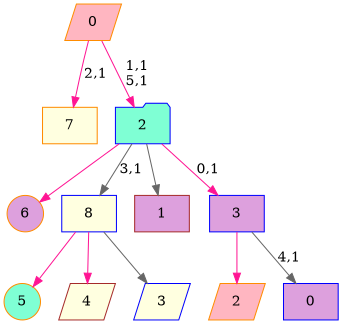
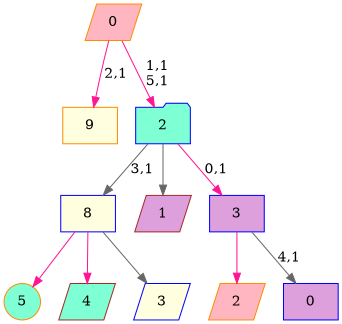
node "7": label "7" -> "9"
node "6": removed
node "1": shape box -> parallelogram
node "4": fillcolor lightyellow -> aquamarine
